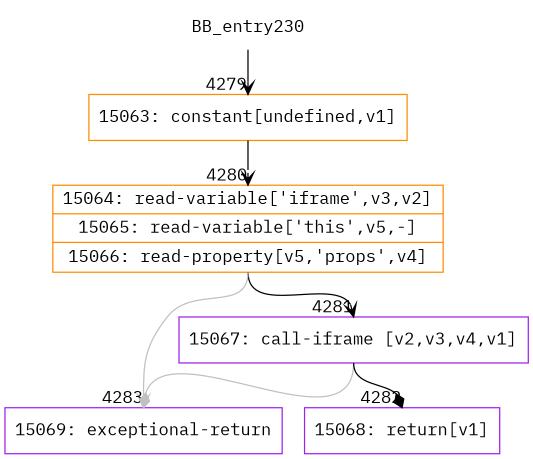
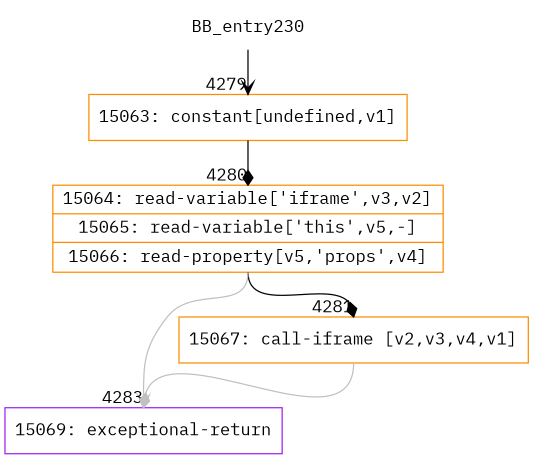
edge "15063: constant[undefined,v1]" -> "15064: read-variable['iframe',v3,v2]": arrowhead vee -> diamond
edge "15064: read-variable['iframe',v3,v2]" -> "15067: call-iframe [v2,v3,v4,v1]": arrowhead vee -> diamond
node "15067: call-iframe [v2,v3,v4,v1]": color purple -> darkorange
node "15068: return[v1]": removed
